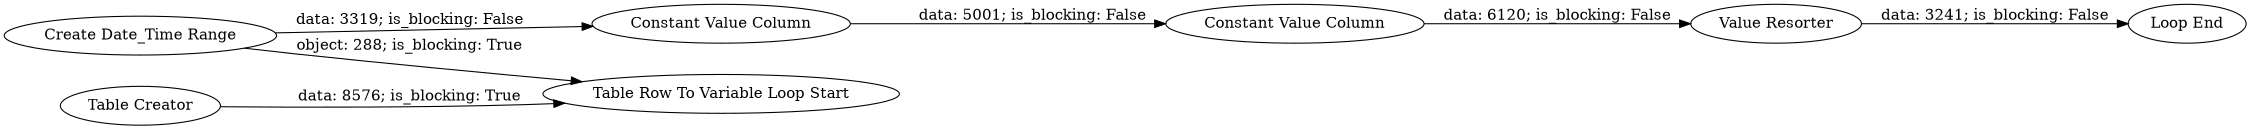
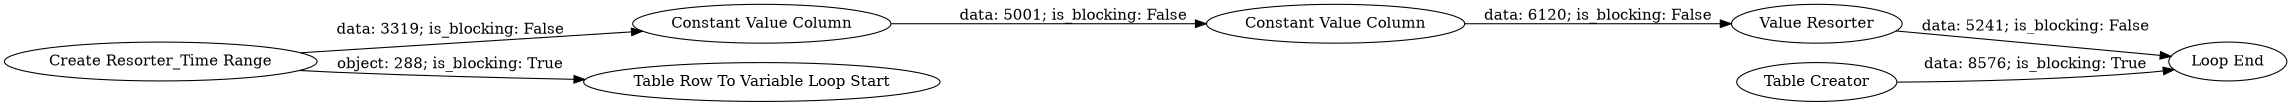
edge "Value Resorter" -> "Loop End": label "data: 3241; is_blocking: False" -> "data: 5241; is_blocking: False"
node "Create Date_Time Range": label "Create Date_Time Range" -> "Create Resorter_Time Range"
edge "Table Creator" -> "Table Row To Variable Loop Start": now "Table Creator" -> "Loop End"
